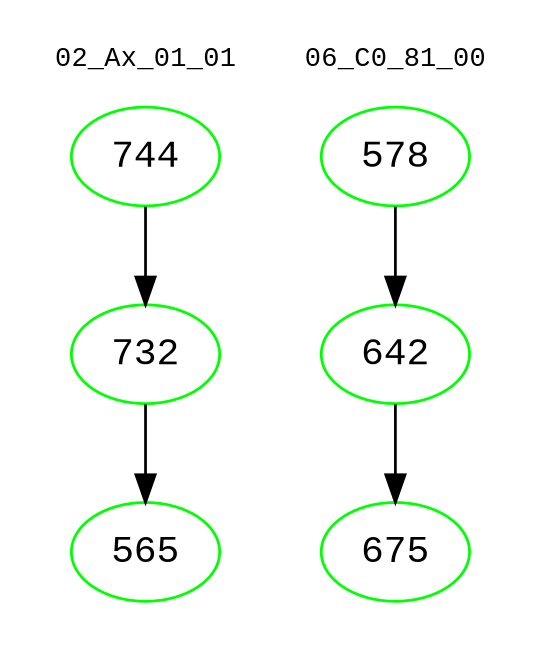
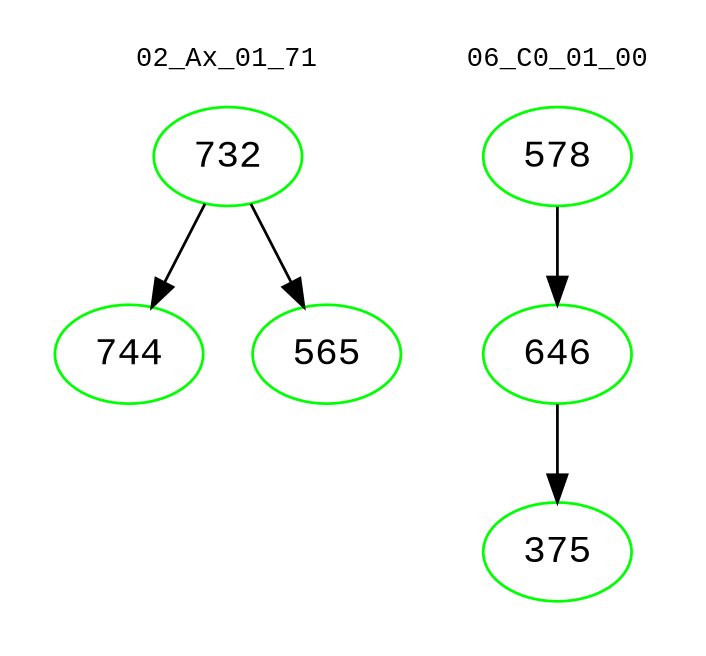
cluster "02_Ax_01_01": label "02_Ax_01_01" -> "02_Ax_01_71"
cluster "06_C0_81_00": label "06_C0_81_00" -> "06_C0_01_00"
edge "744" -> "732": reversed
node "642": label "642" -> "646"
node "675": label "675" -> "375"
